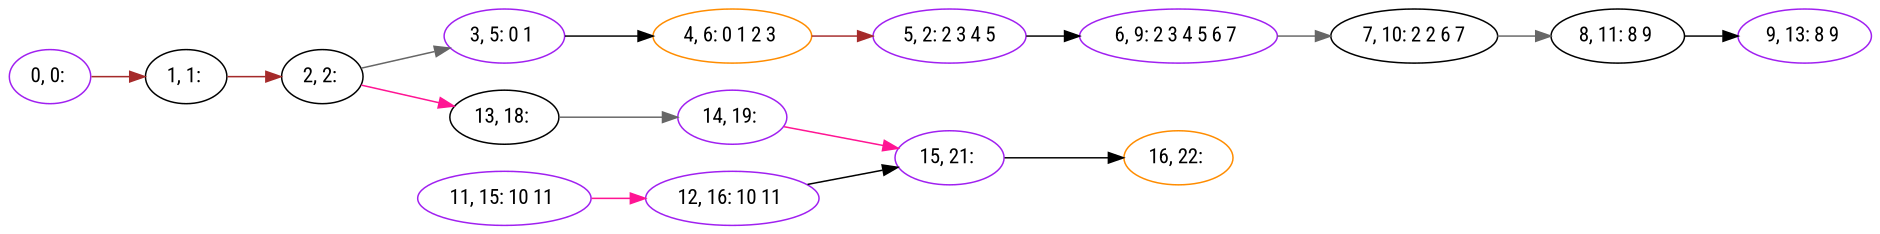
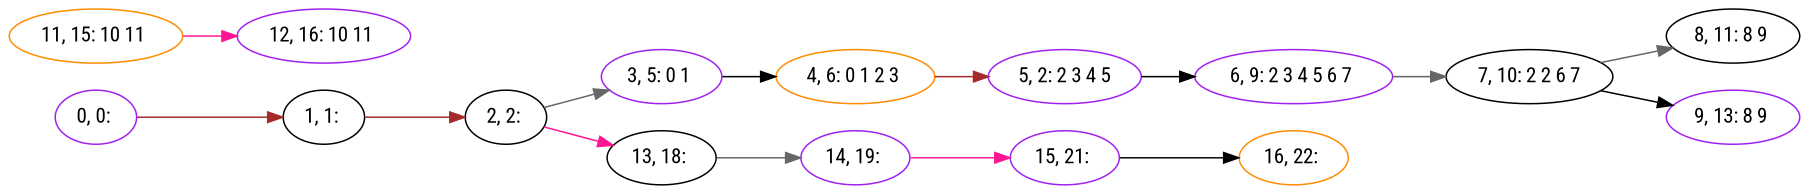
edge "8, 11: 8 9" -> "9, 13: 8 9": now "7, 10: 2 2 6 7" -> "9, 13: 8 9"
edge "12, 16: 10 11" -> "15, 21:": removed
node "11, 15: 10 11": color purple -> darkorange
